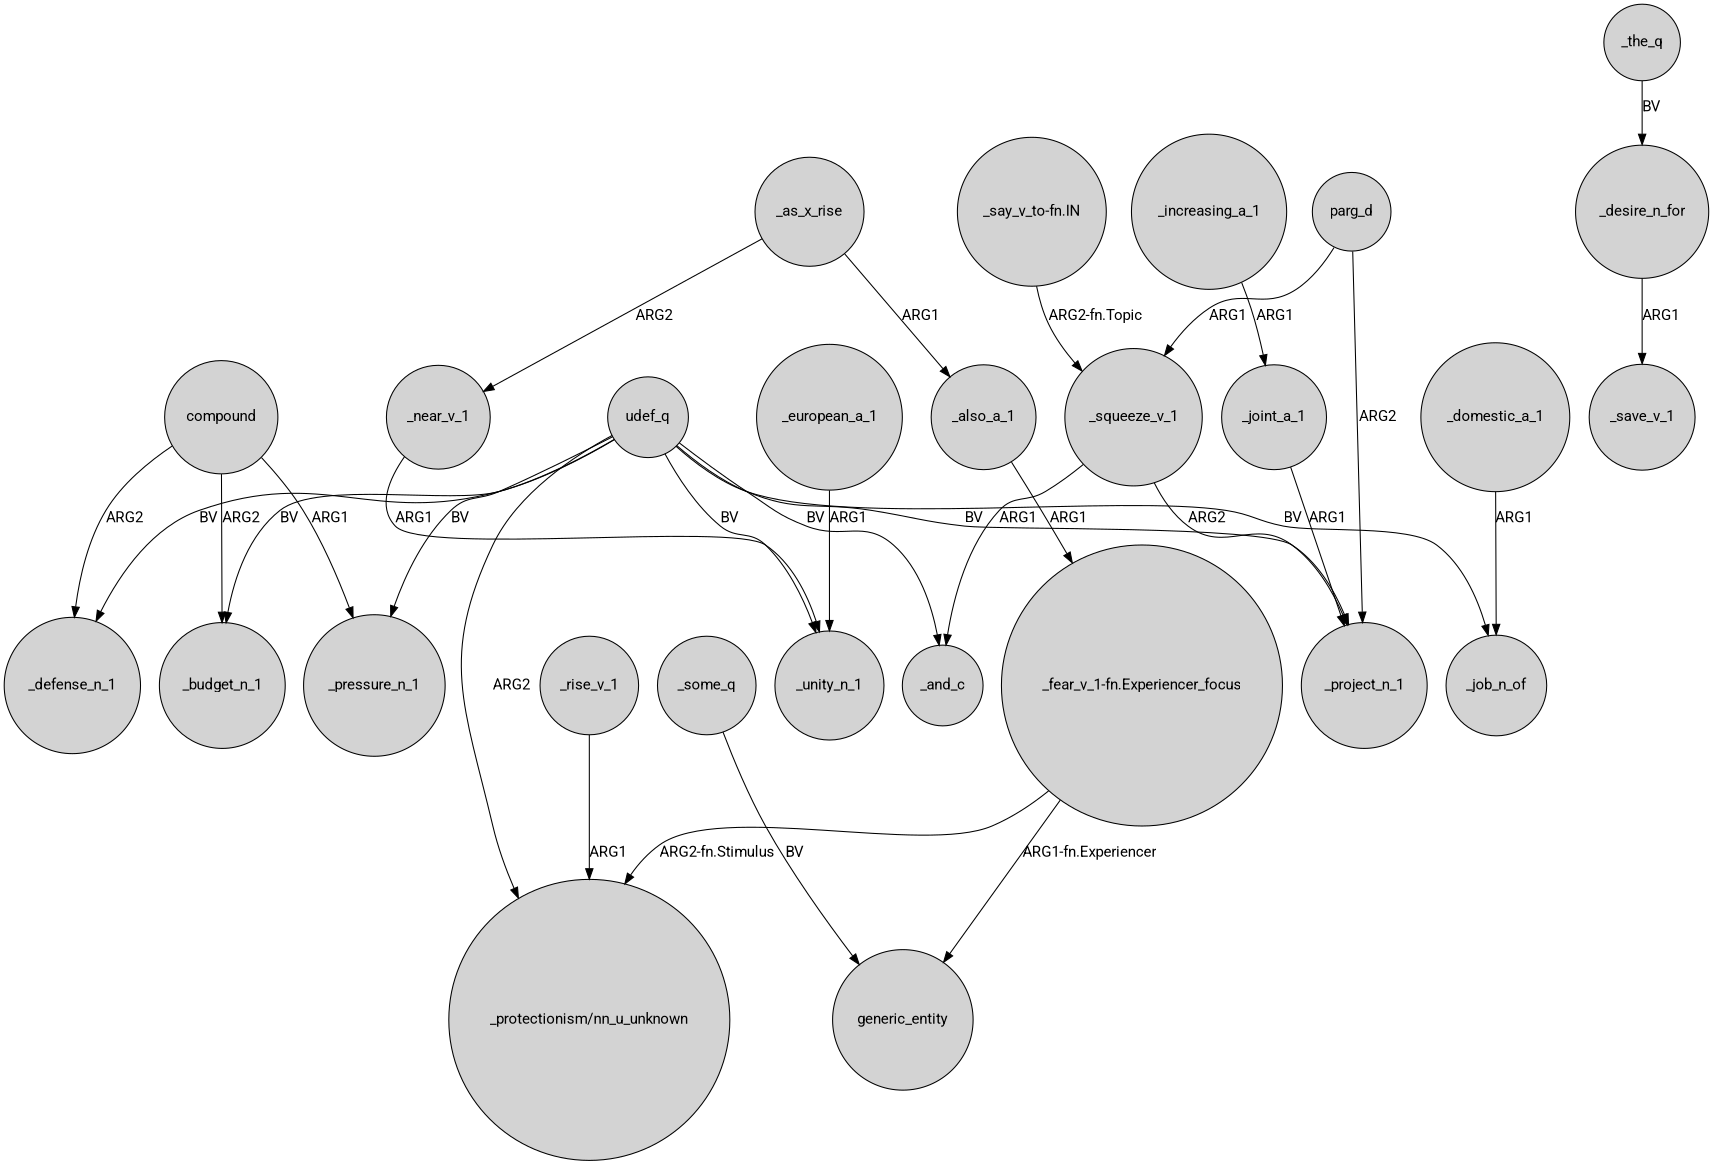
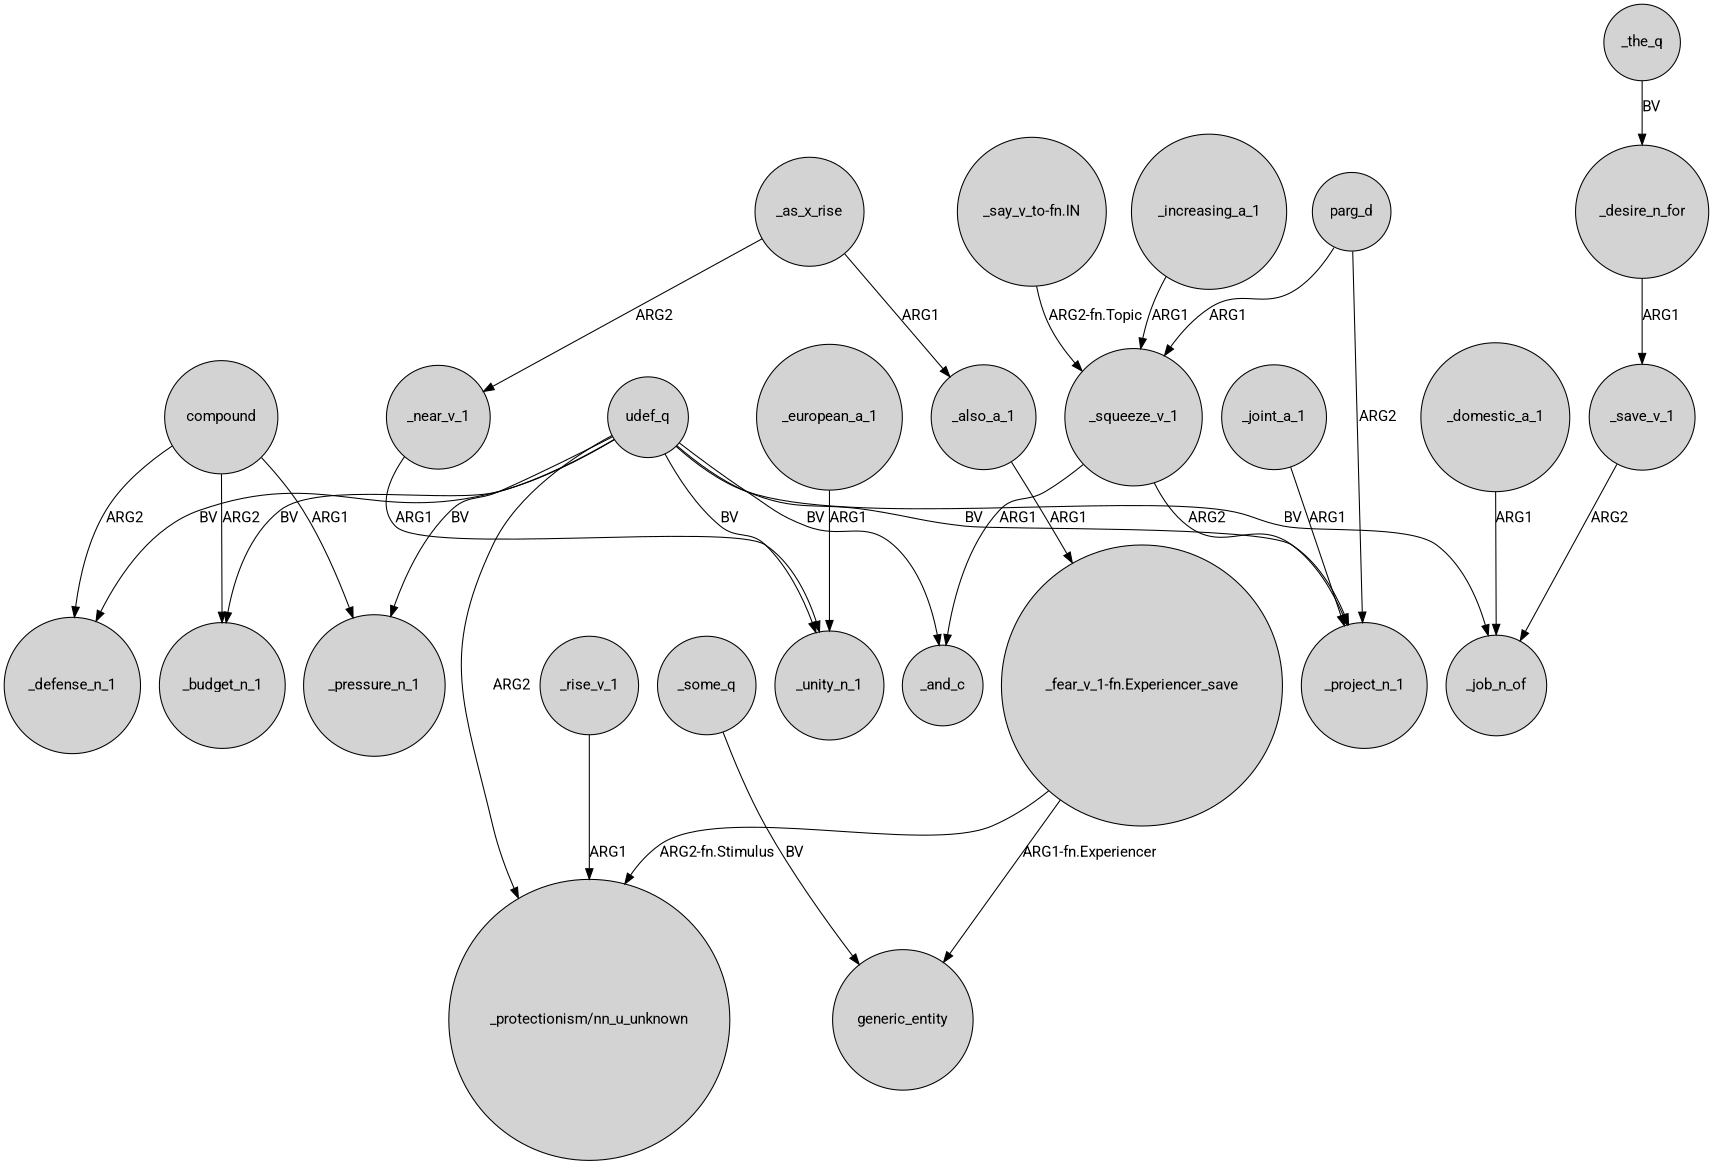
edge "_increasing_a_1" -> "_joint_a_1": now "_increasing_a_1" -> "_squeeze_v_1"
edge "_save_v_1" -> "_job_n_of": added, label "ARG2"
node "_fear_v_1-fn.Experiencer_focus": label "_fear_v_1-fn.Experiencer_focus" -> "_fear_v_1-fn.Experiencer_save"
